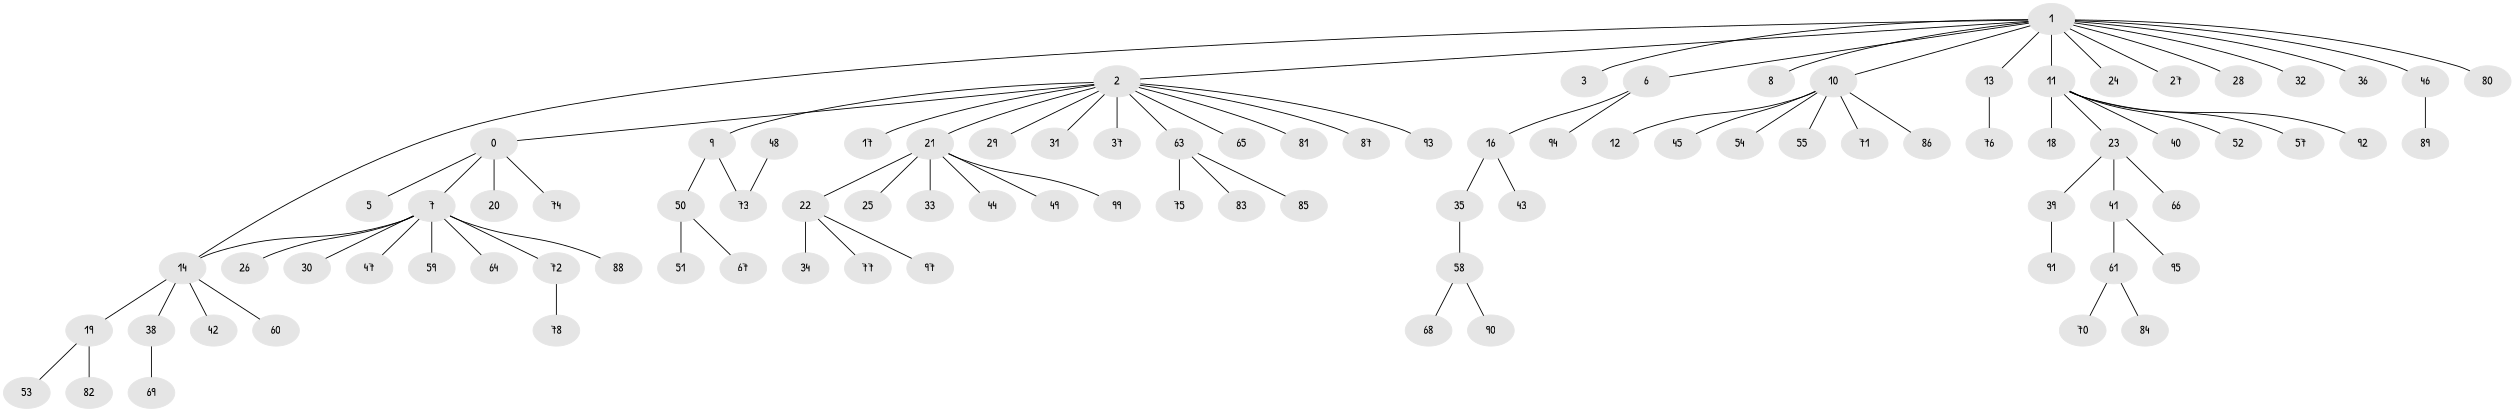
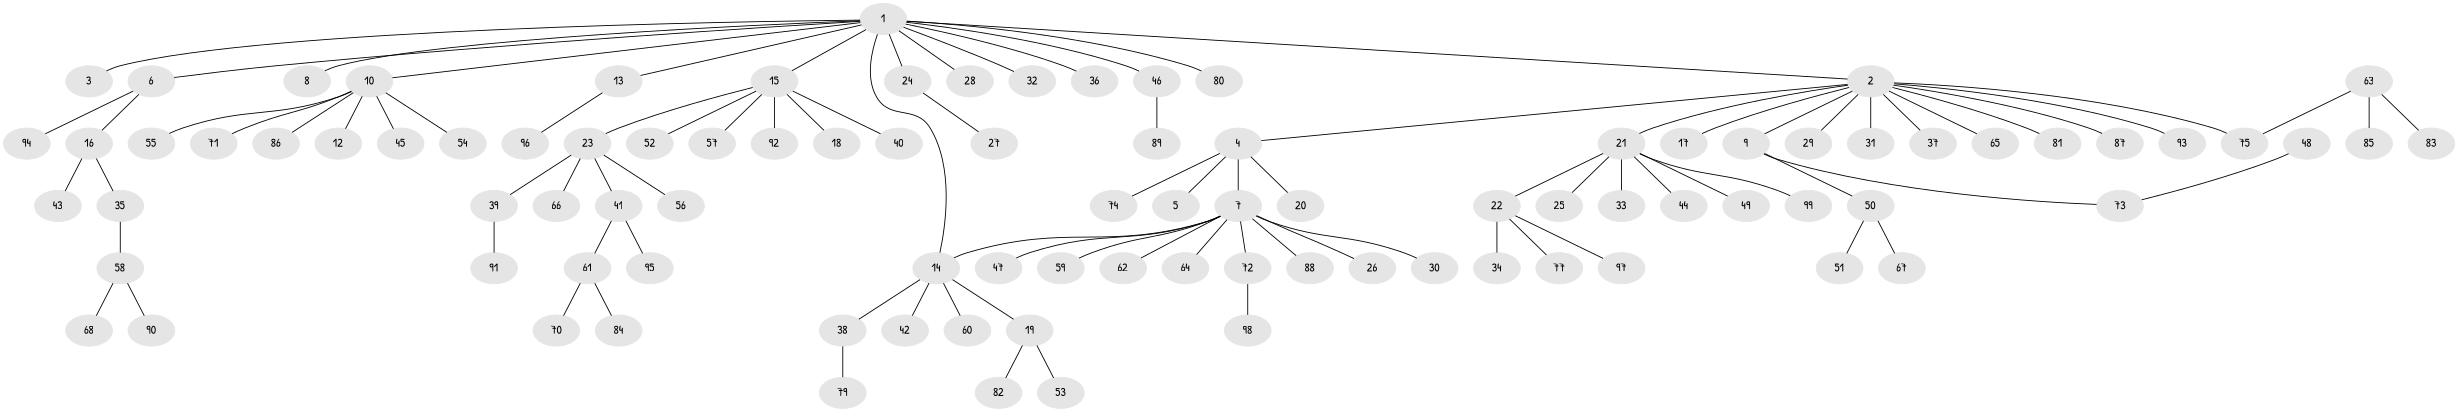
edge "1" -- "27": now "24" -- "27"
node "11": label "11" -> "15"
edge "2" -- "63": now "2" -- "75"
node "0": label "0" -> "4"
node "76": label "76" -> "96"
node "56": added
node "62": added
node "78": label "78" -> "98"
node "69": label "69" -> "79"
